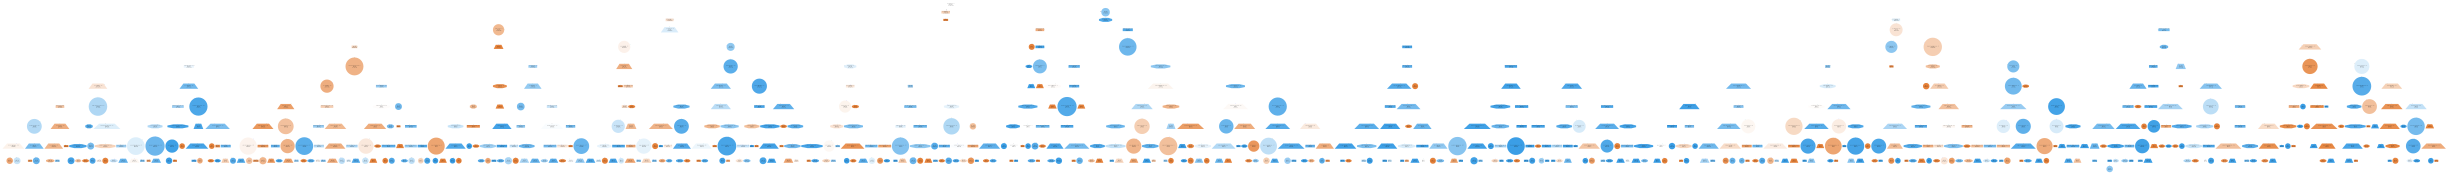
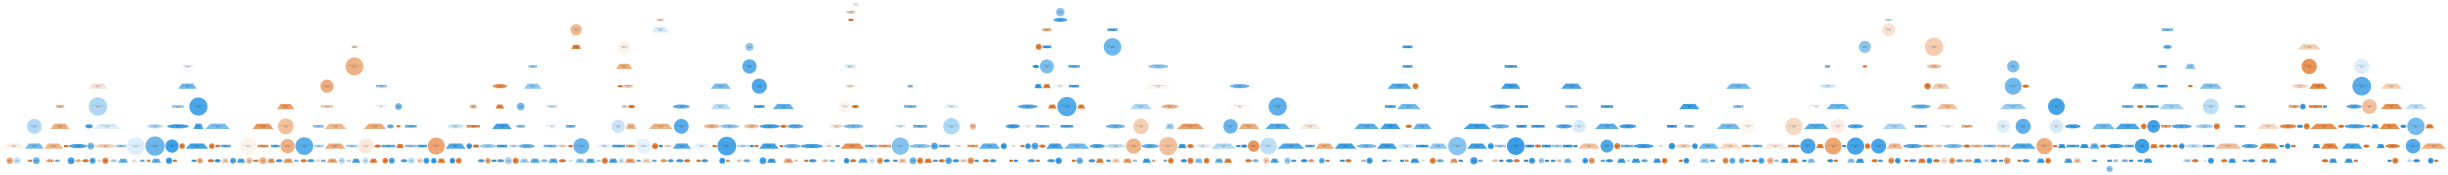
node "gini = 0.126 samples = 74 value = [5, 69]": fillcolor #e581398e -> #399de5ed
node "gini = 0.469 samples = 16 value = [6, 10]": added
